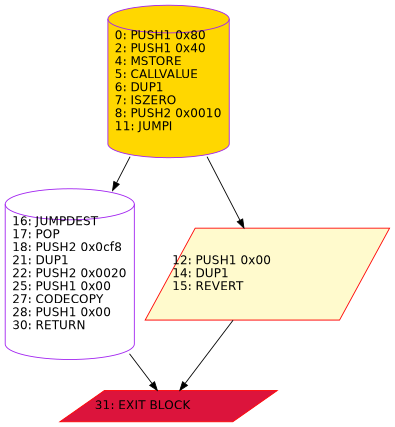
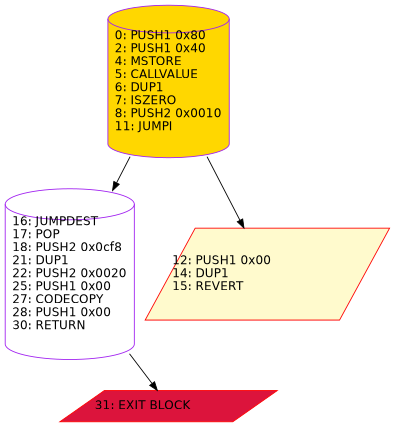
edge "12: PUSH1 0x00 14: DUP1 15: REVERT" -> "31: EXIT BLOCK": removed
